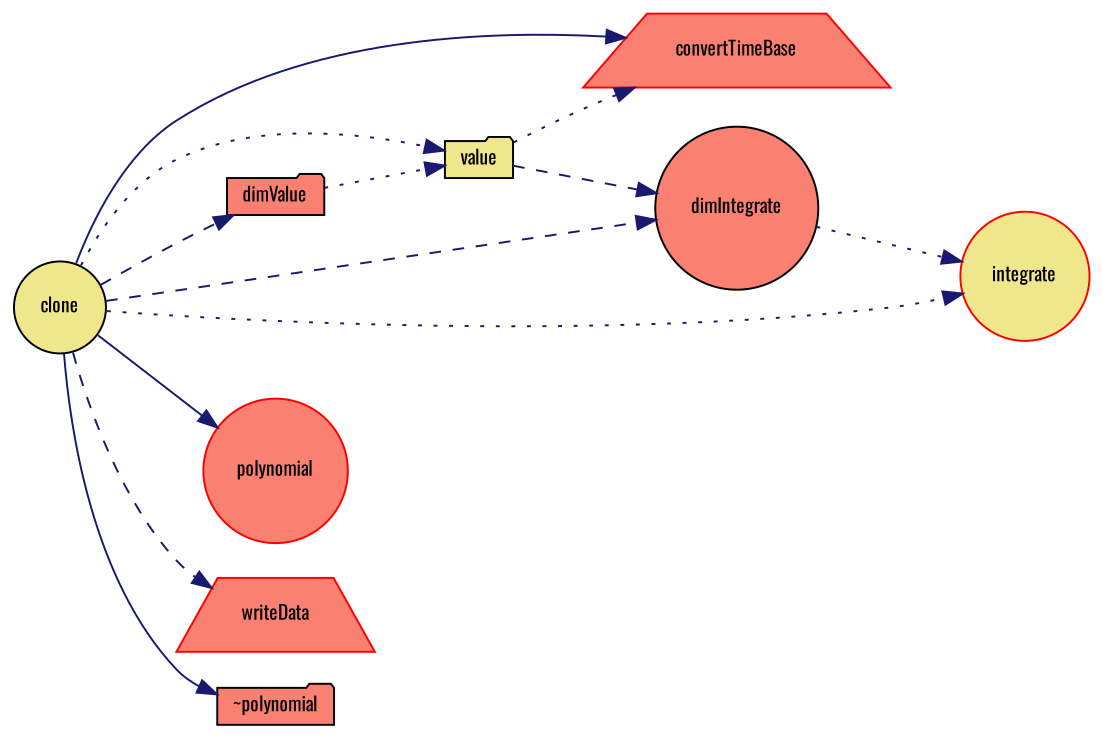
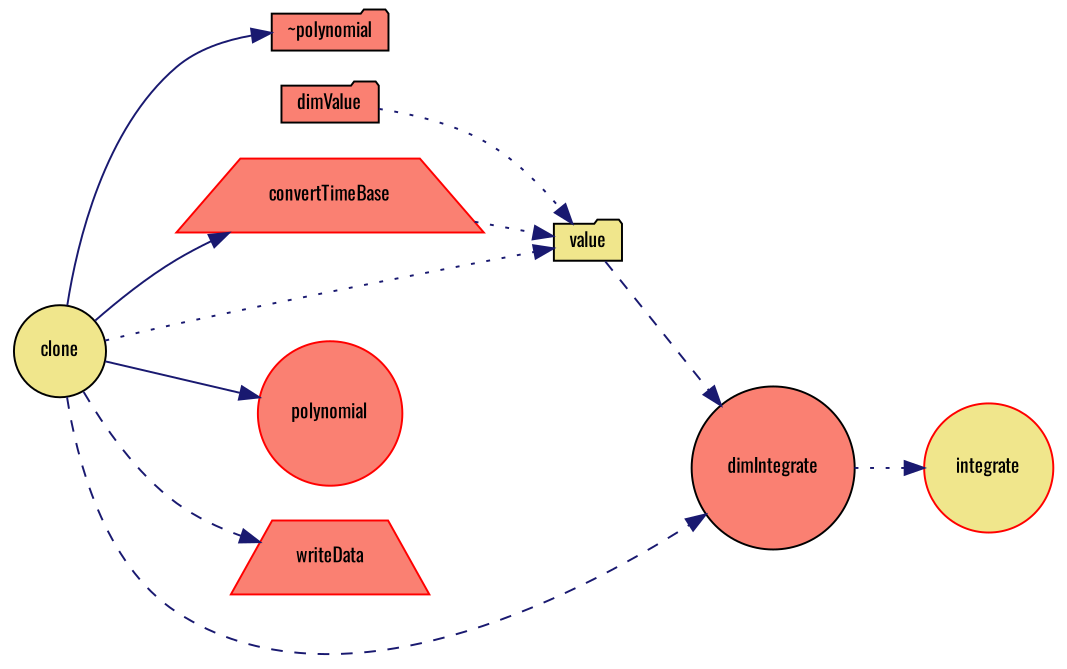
edge "value" -> "convertTimeBase": reversed
edge "clone" -> "dimValue": removed
edge "clone" -> "integrate": removed
